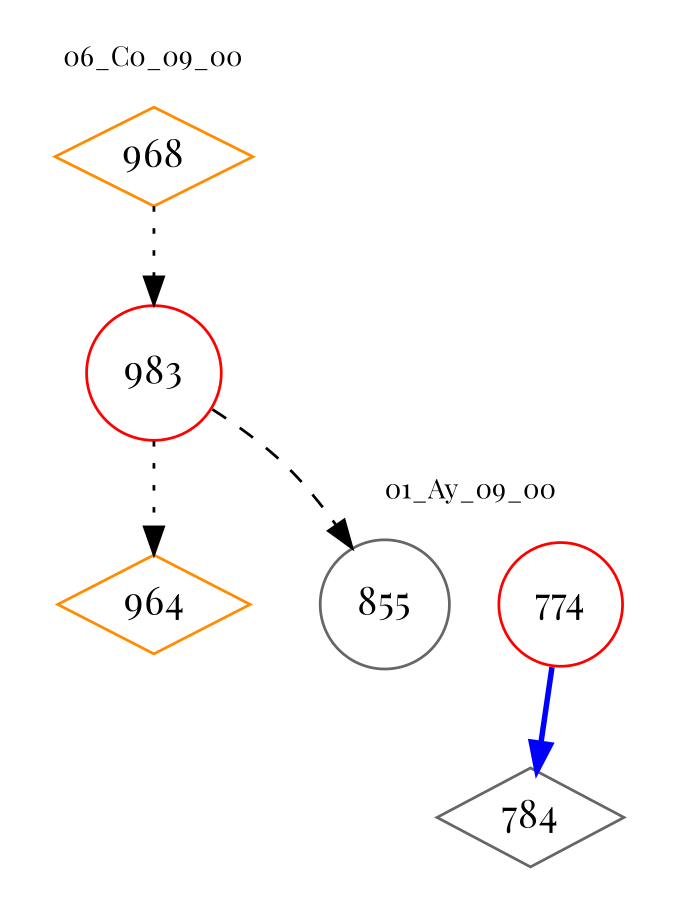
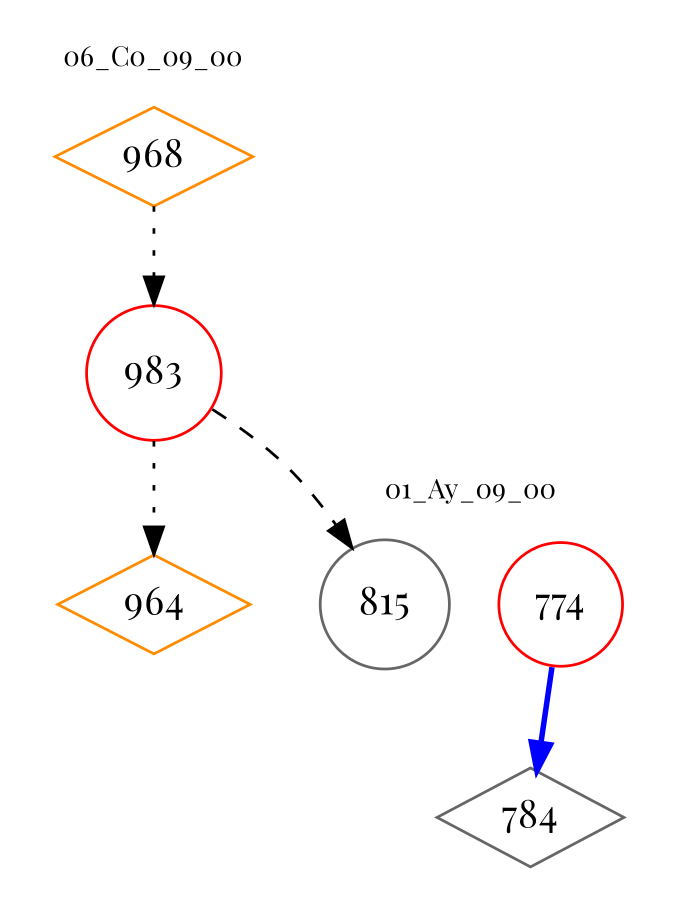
node "855": label "855" -> "815"
